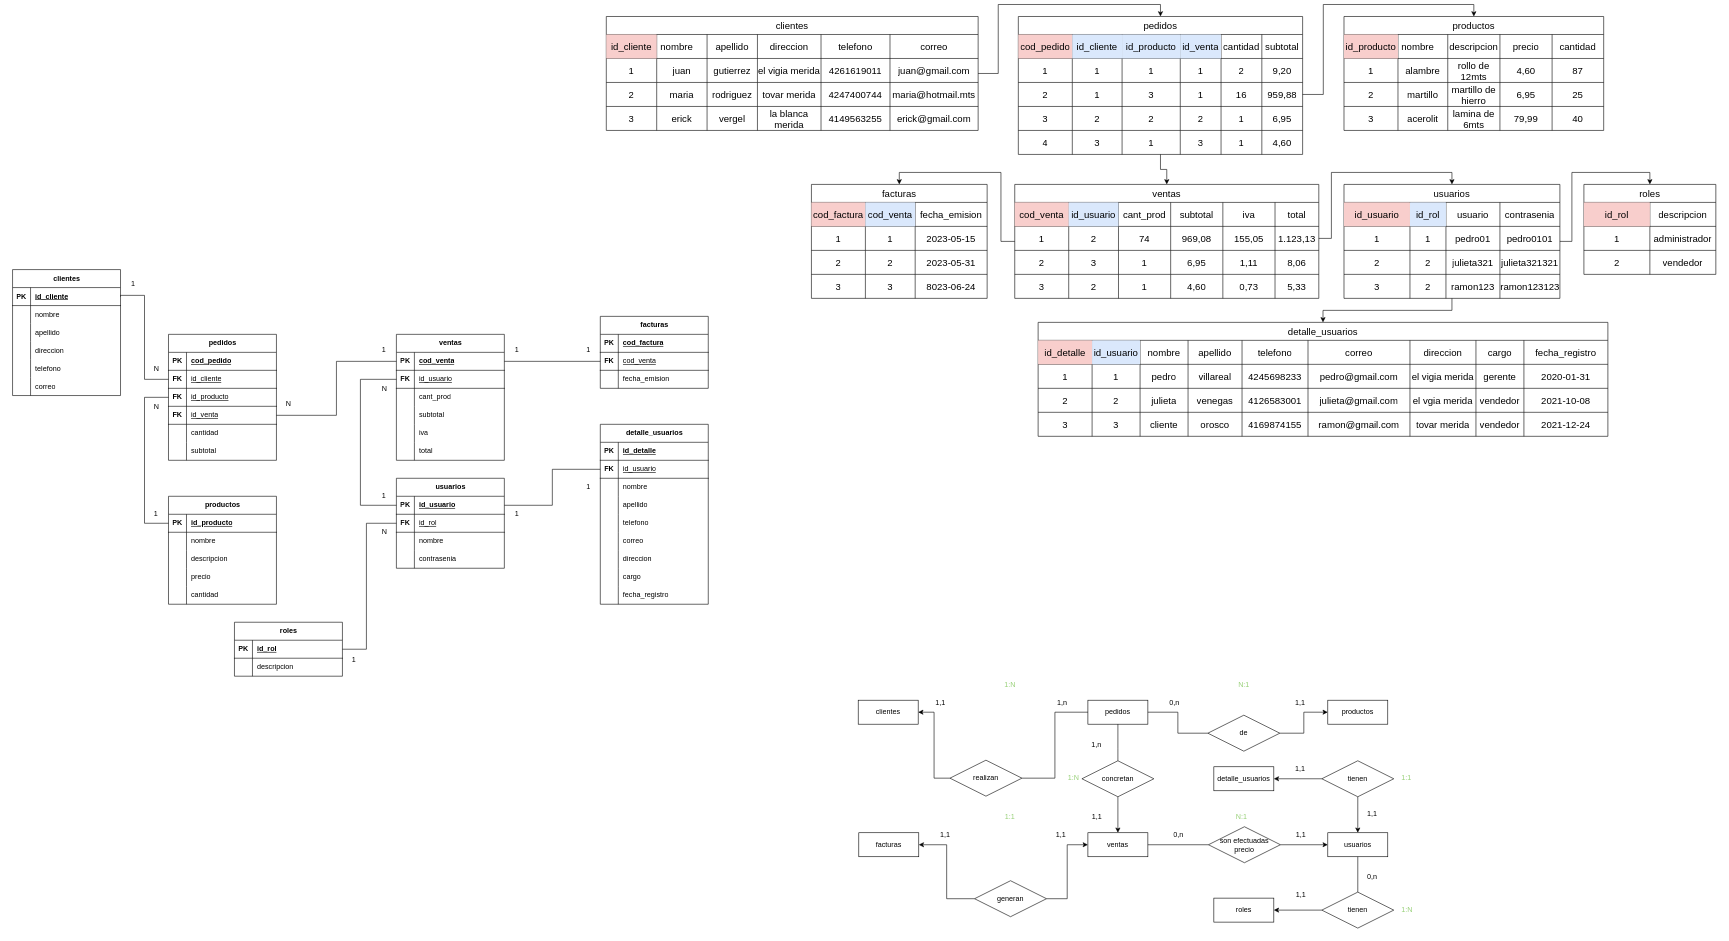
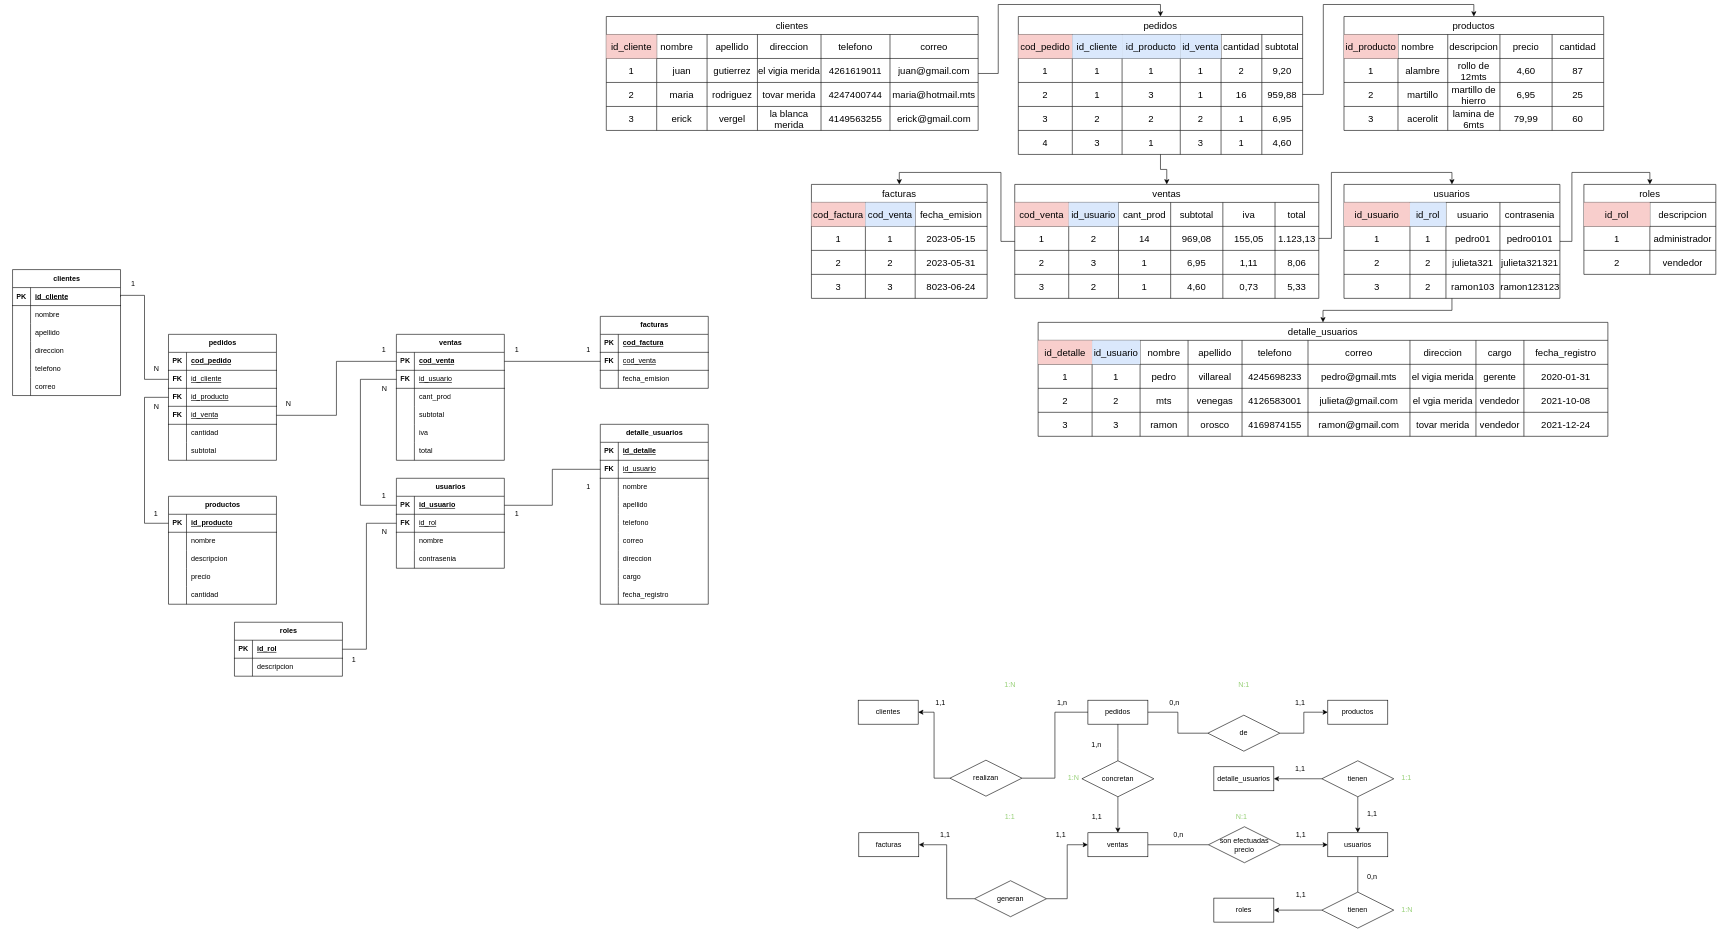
node "40": label "40" -> "60"
node "74": label "74" -> "14"
node "ramon123": label "ramon123" -> "ramon103"
node "pedro@gmail.com": label "pedro@gmail.com" -> "pedro@gmail.mts"
node "julieta": label "julieta" -> "mts"
node "cliente": label "cliente" -> "ramon"
